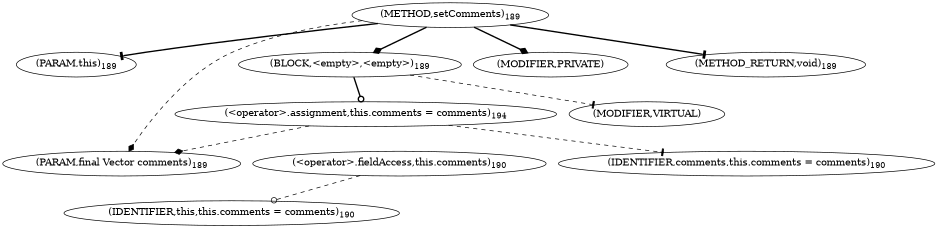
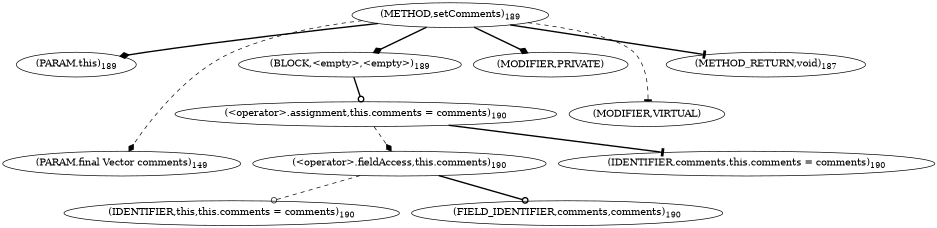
edge "(METHOD,setComments)" -> "(PARAM,this)": arrowhead tee -> diamond
node "(METHOD_RETURN,void)": text "189" -> "187"
edge "(BLOCK,<empty>,<empty>)" -> "(MODIFIER,VIRTUAL)": now "(METHOD,setComments)" -> "(MODIFIER,VIRTUAL)"
node "(<operator>.assignment,this.comments = comments)": text "194" -> "190"
edge "(<operator>.assignment,this.comments = comments)" -> "(PARAM,final Vector comments)": now "(<operator>.assignment,this.comments = comments)" -> "(<operator>.fieldAccess,this.comments)"
edge "(<operator>.assignment,this.comments = comments)" -> "(IDENTIFIER,comments,this.comments = comments)": style dashed -> bold
node "(PARAM,final Vector comments)": text "189" -> "149"
node "(FIELD_IDENTIFIER,comments,comments)": added
